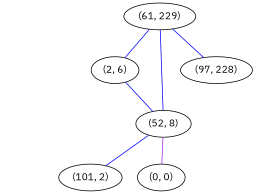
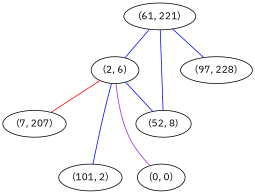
node "(61, 229)": label "(61, 229)" -> "(61, 221)"
node "(7, 207)": added
edge "(52, 8)" -- "(101, 2)": now "(2, 6)" -- "(101, 2)"
edge "(52, 8)" -- "(0, 0)": now "(2, 6)" -- "(0, 0)"
